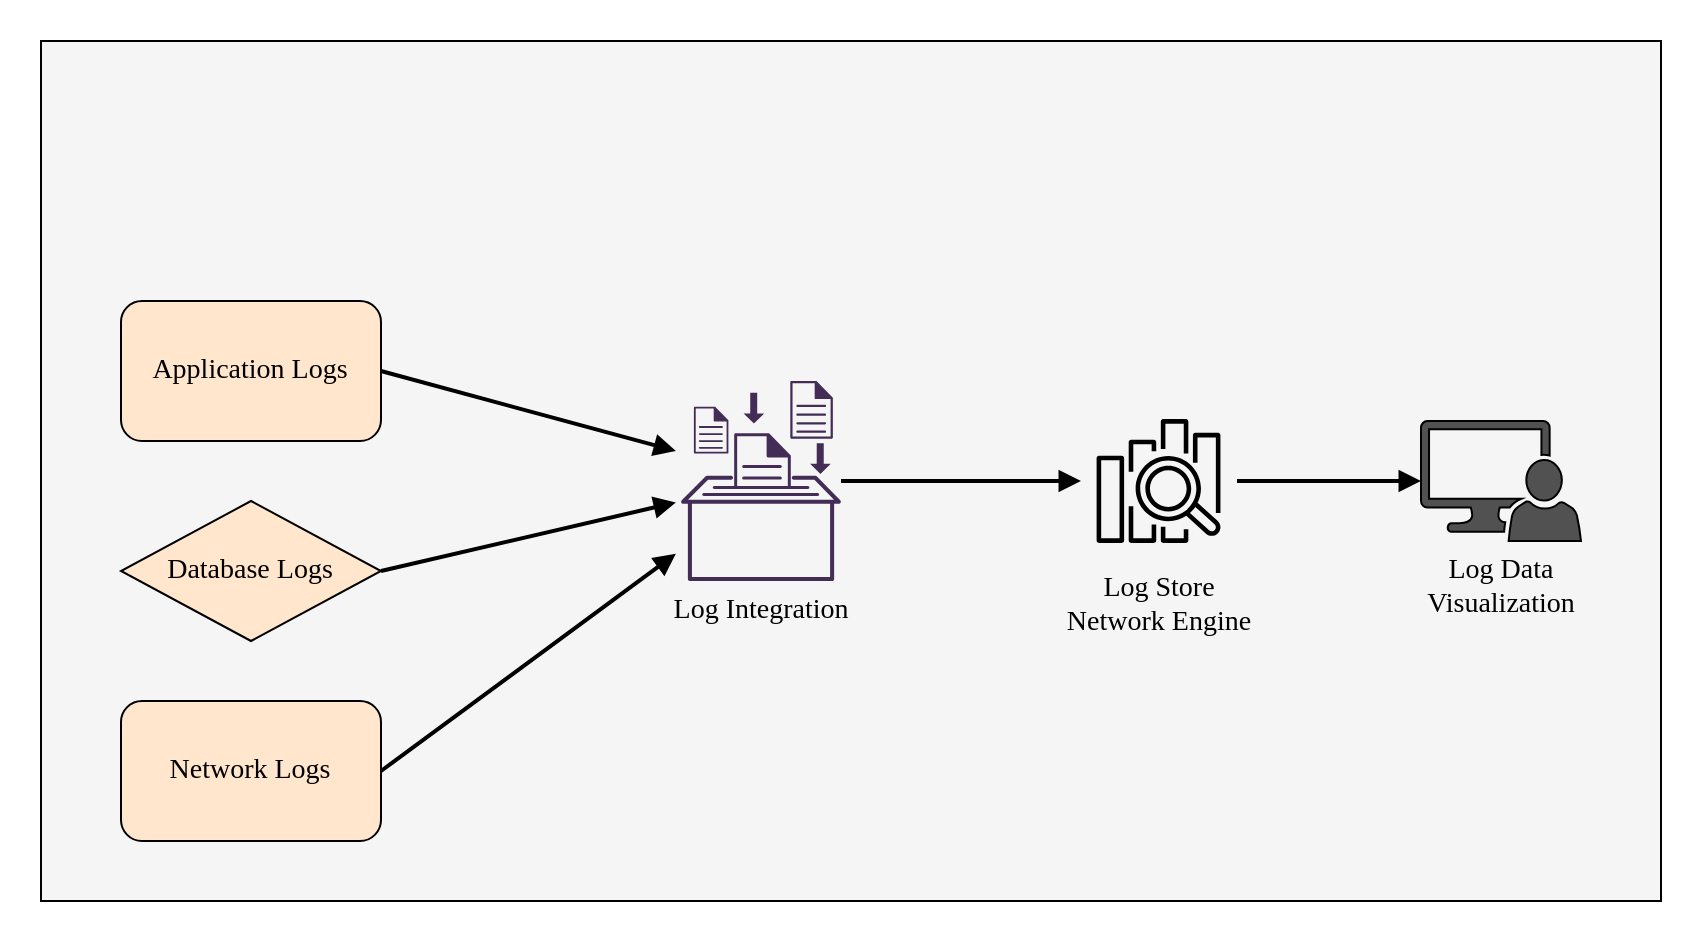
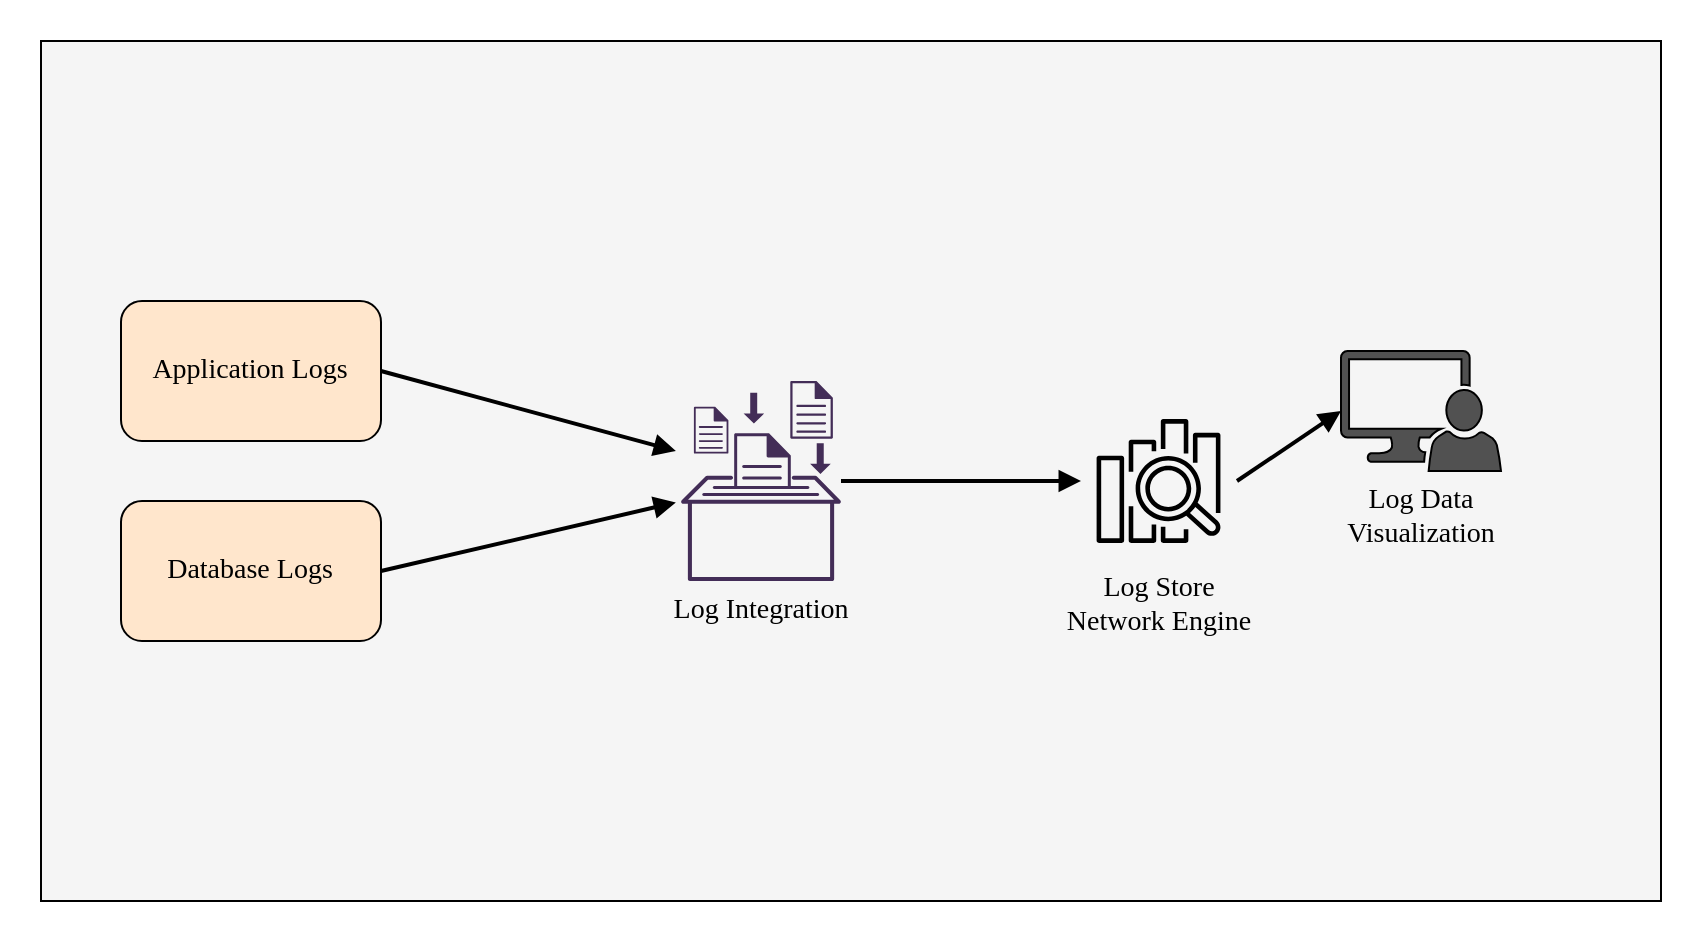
node "Log Data Visualization": moved (1501, 481) -> (1421, 411)
node "Database Logs": shape diamond -> rounded rectangle
edge "Network Logs" -> "Log Integration": removed
node "Network Logs": removed
